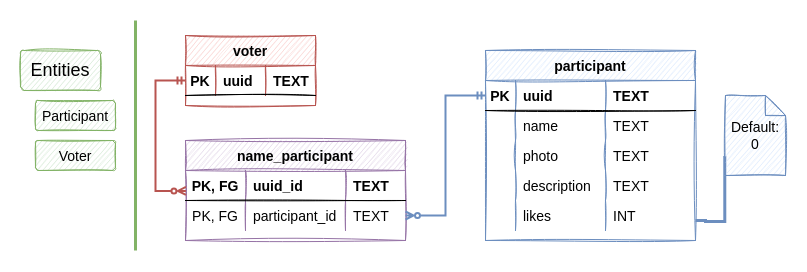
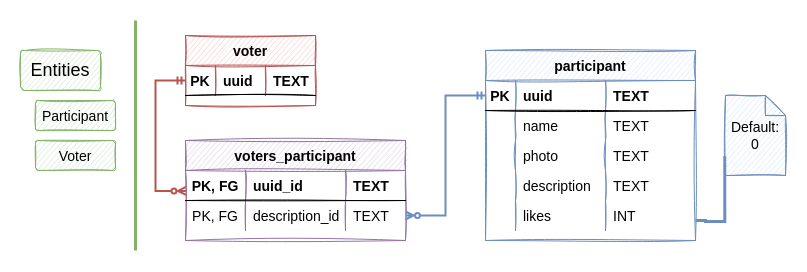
node "name_participant": label "name_participant" -> "voters_participant"
node "participant_id": label "participant_id" -> "description_id"
